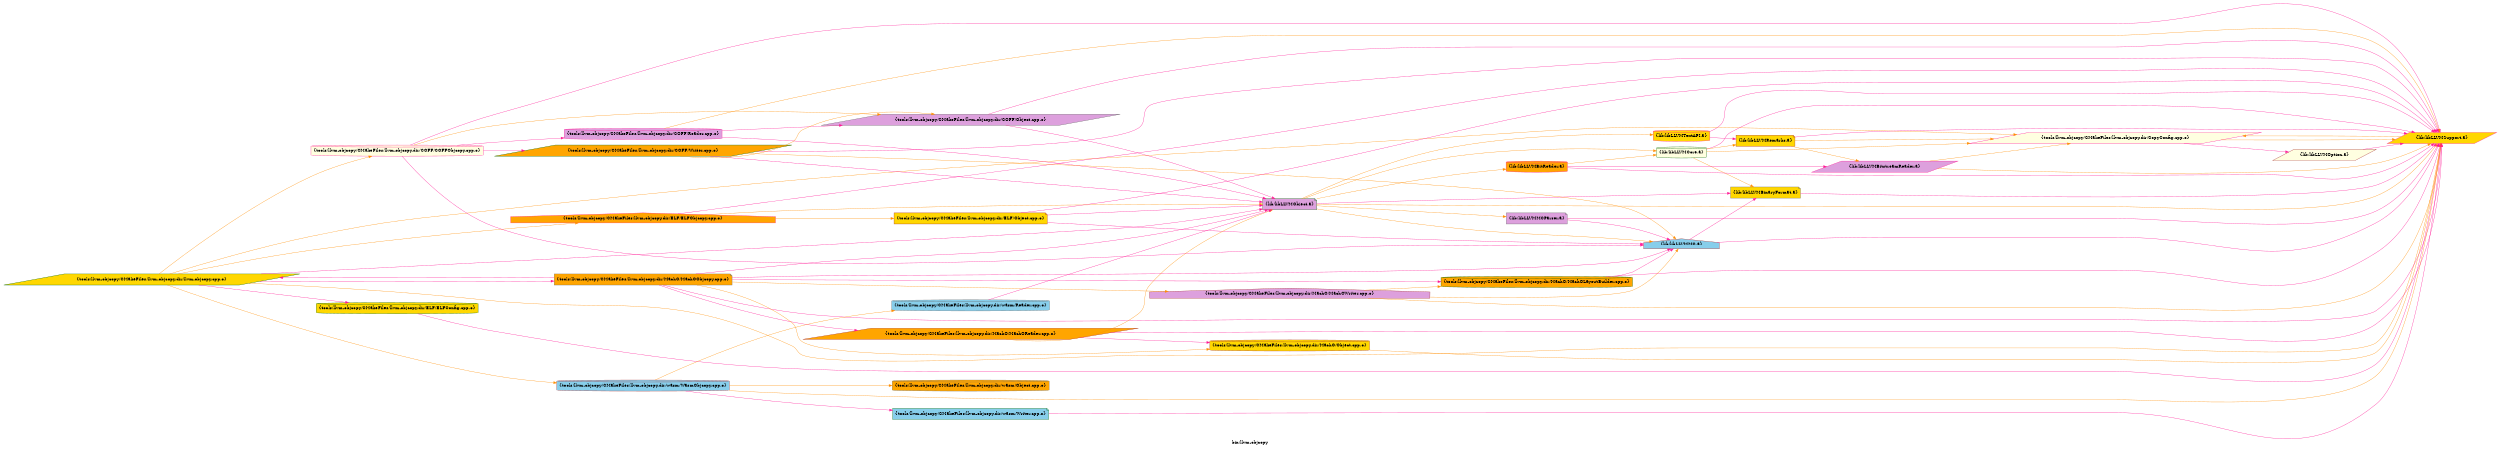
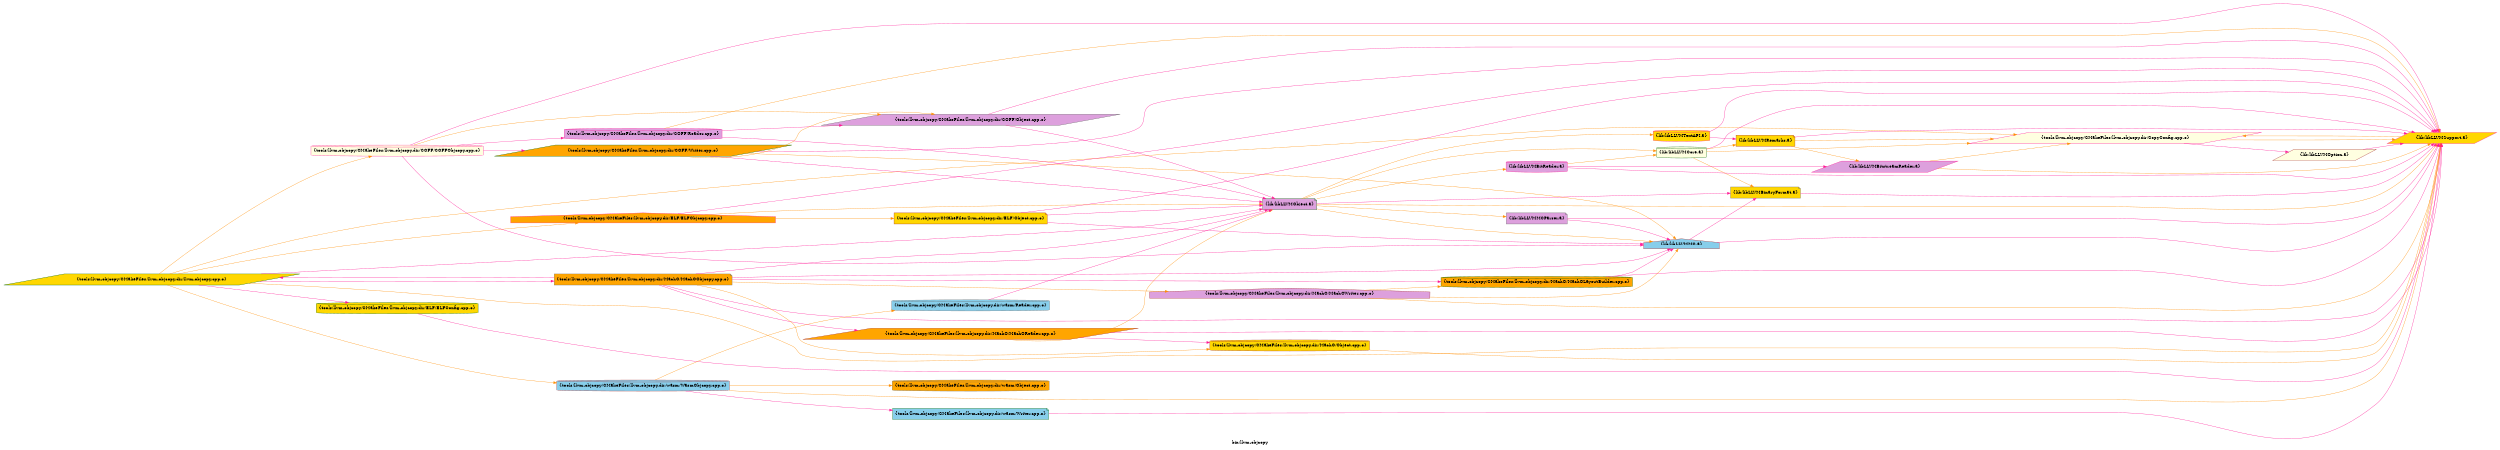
node "{lib/libLLVMBitReader.a}": fillcolor orange -> plum
